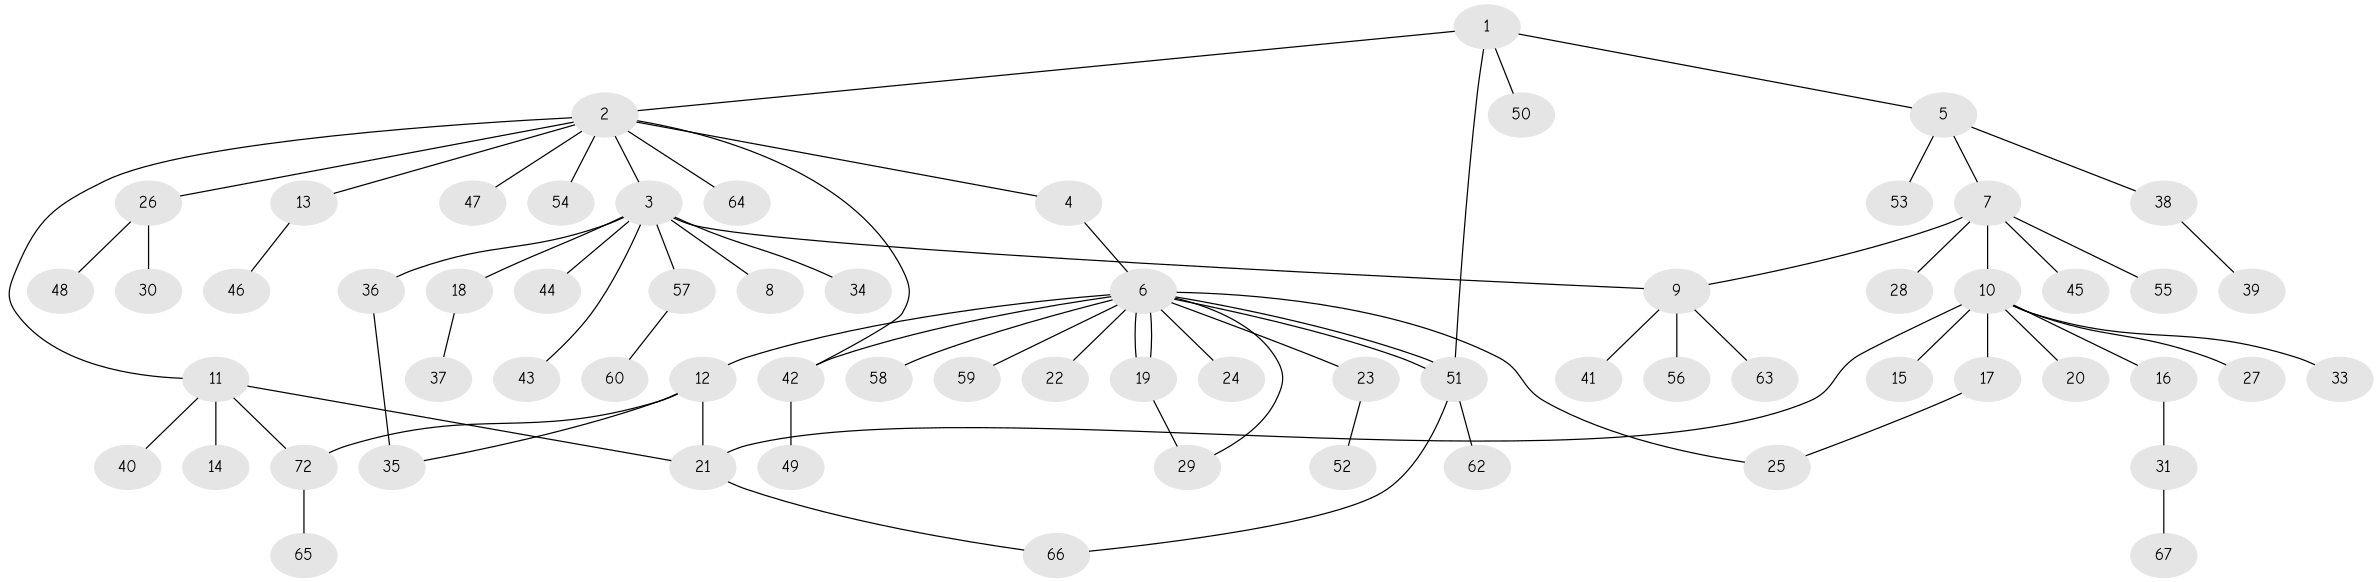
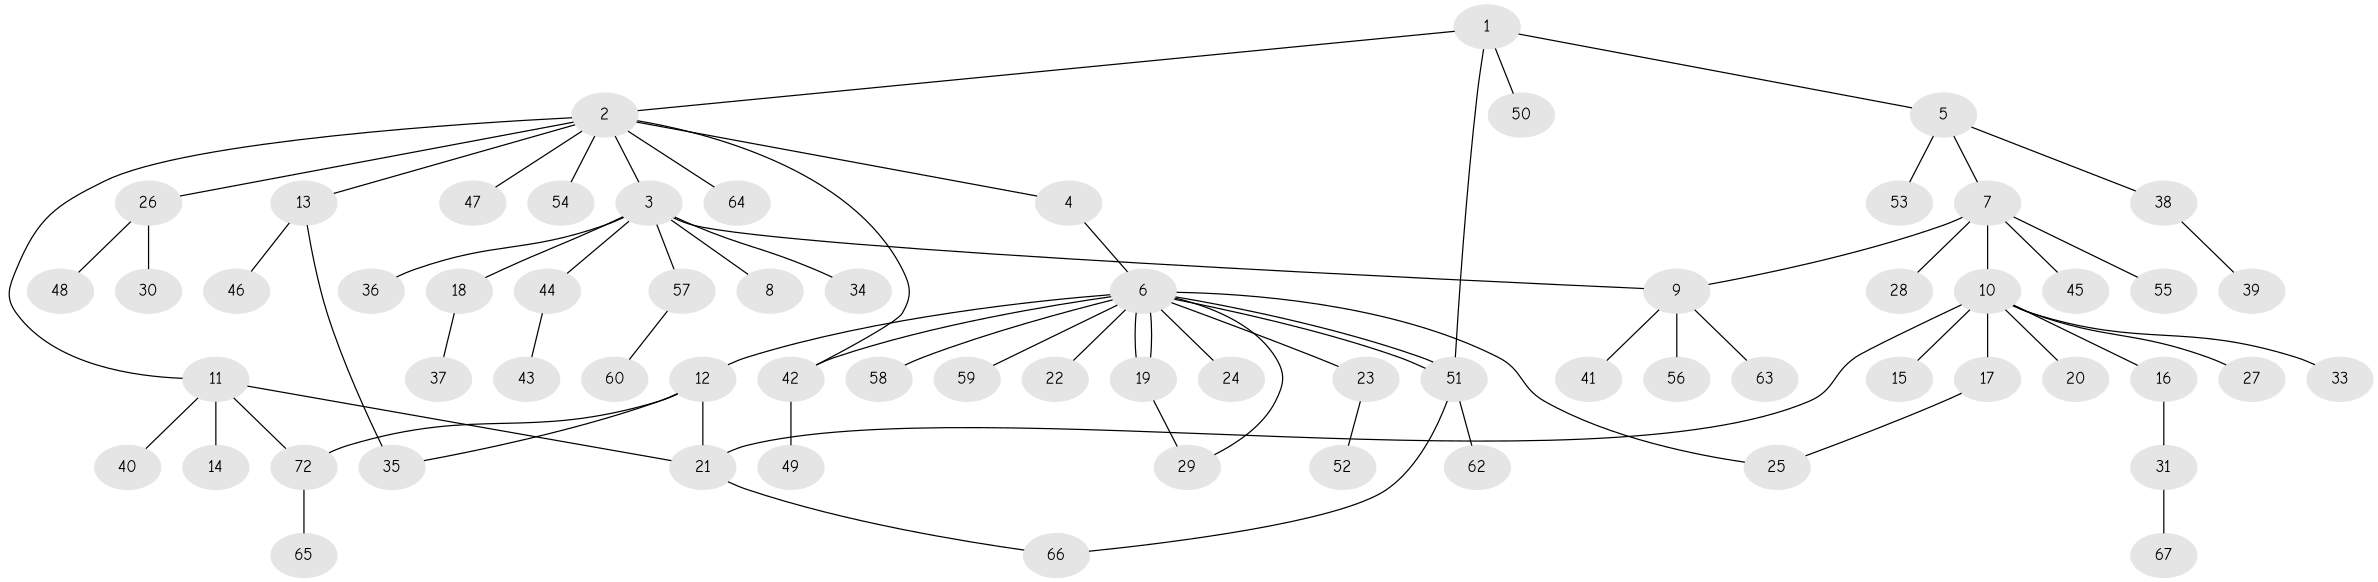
edge "3" -- "43": now "44" -- "43"
edge "36" -- "35": now "13" -- "35"
